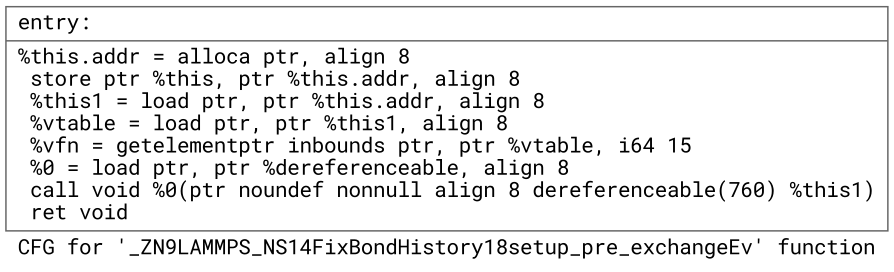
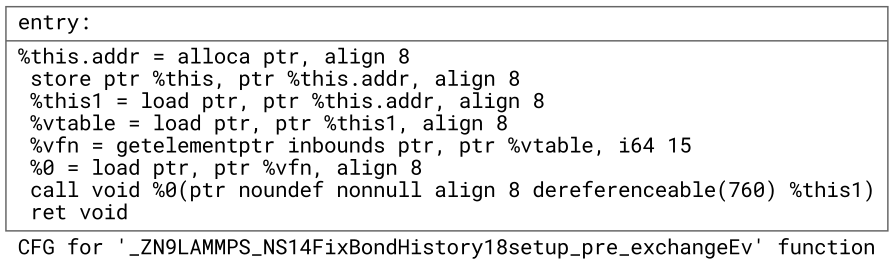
node "entry:": text "%0 = load ptr, ptr %dereferenceable, align 8" -> "%0 = load ptr, ptr %vfn, align 8"
